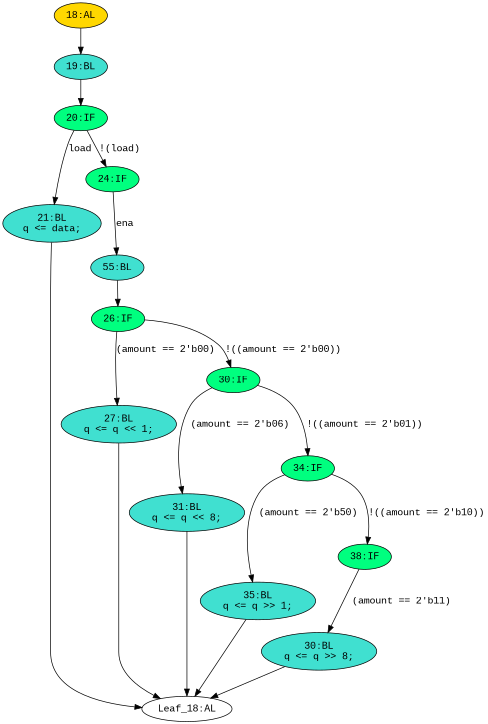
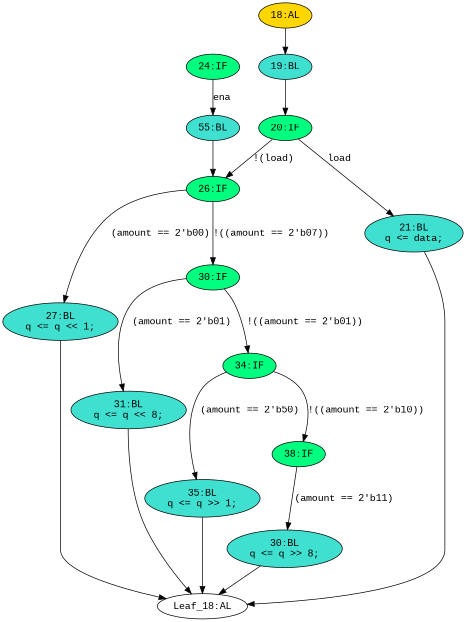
edge "20:IF" -> "24:IF": now "20:IF" -> "26:IF"
edge "26:IF" -> "30:IF": label "!((amount == 2'b00))" -> "!((amount == 2'b07))"
edge "30:IF" -> "31:BL q <= q << 8;": label "(amount == 2'b06)" -> "(amount == 2'b01)"
